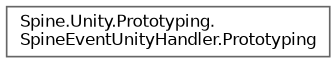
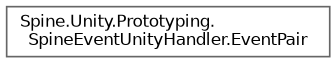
node "Spine.Unity.Prototyping. SpineEventUnityHandler.Prototyping": label "Spine.Unity.Prototyping. SpineEventUnityHandler.Prototyping" -> "Spine.Unity.Prototyping. SpineEventUnityHandler.EventPair"
